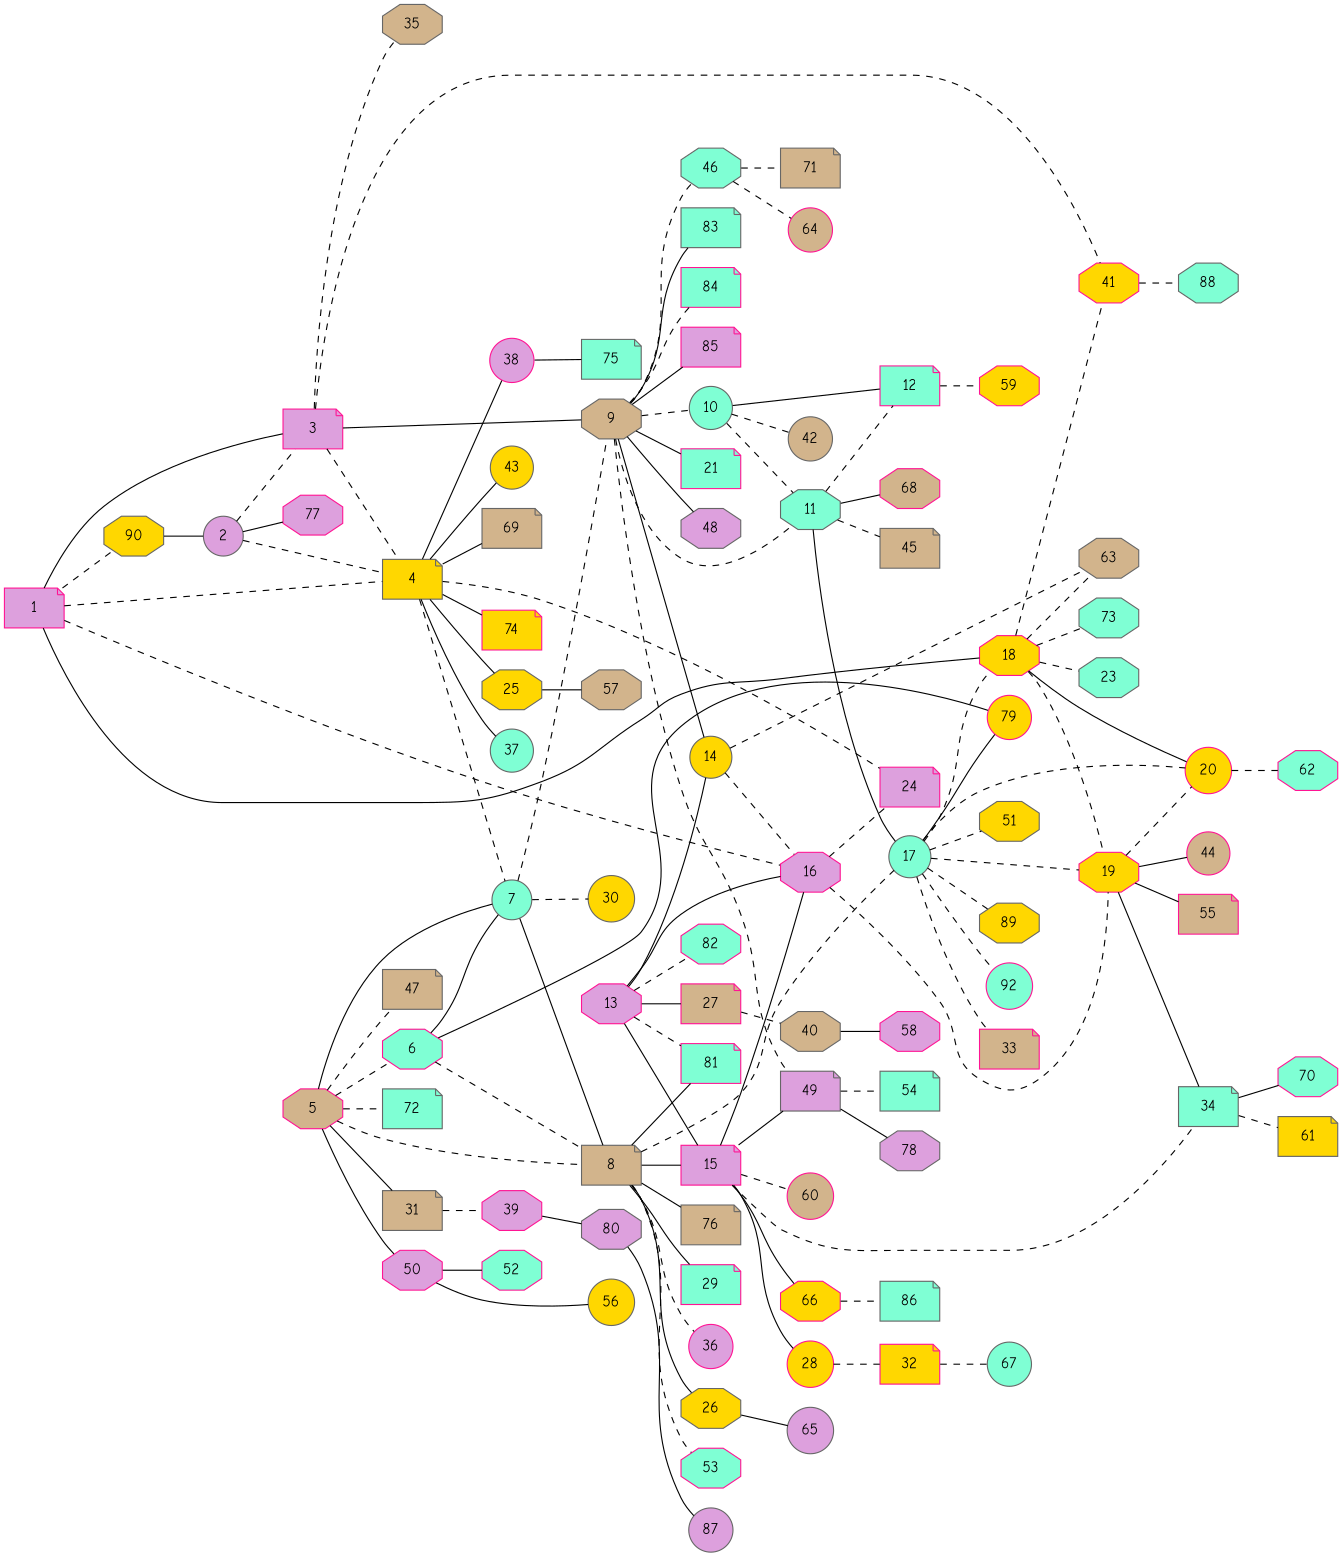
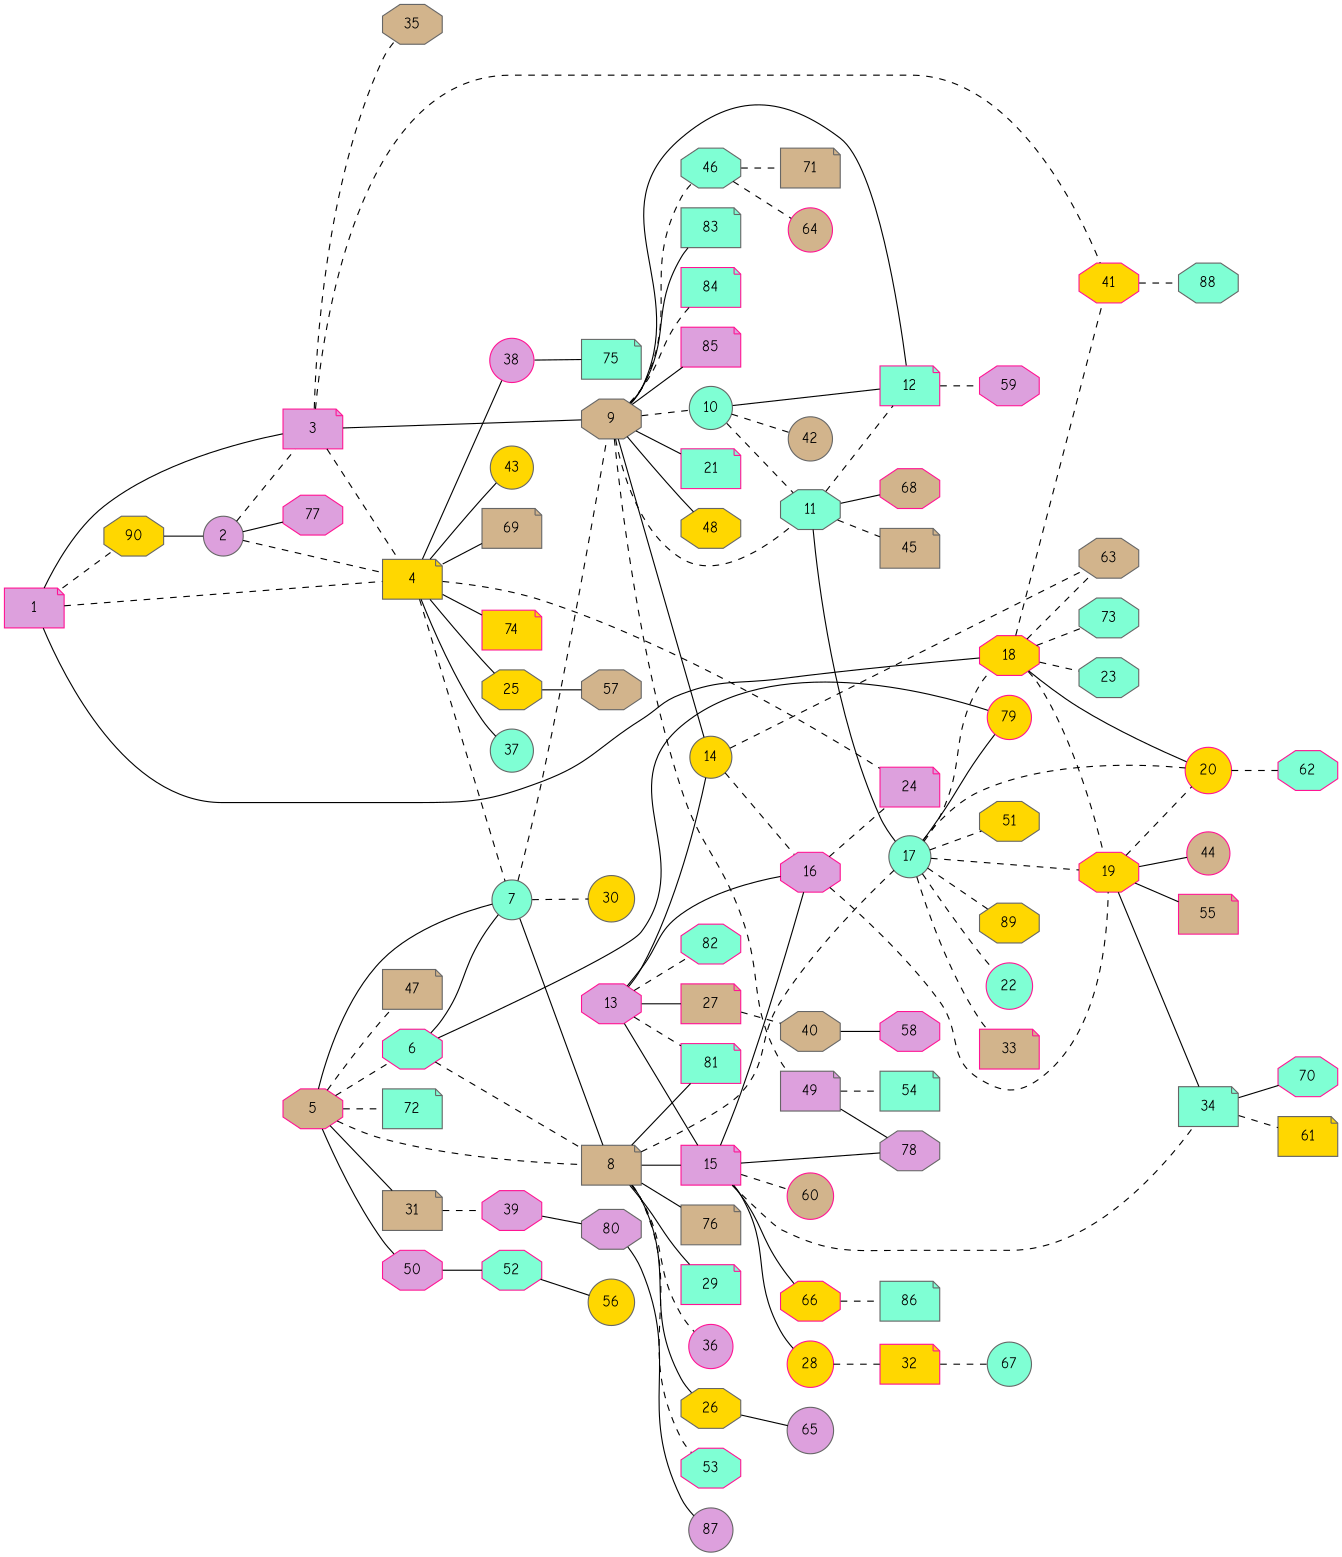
edge "12" -- "9": added
node "59": fillcolor gold -> plum
node "48": fillcolor plum -> gold
edge "1" -- "16": removed
node "92": label "92" -> "22"
edge "49" -- "15": now "78" -- "15"
edge "50" -- "56": now "52" -- "56"
